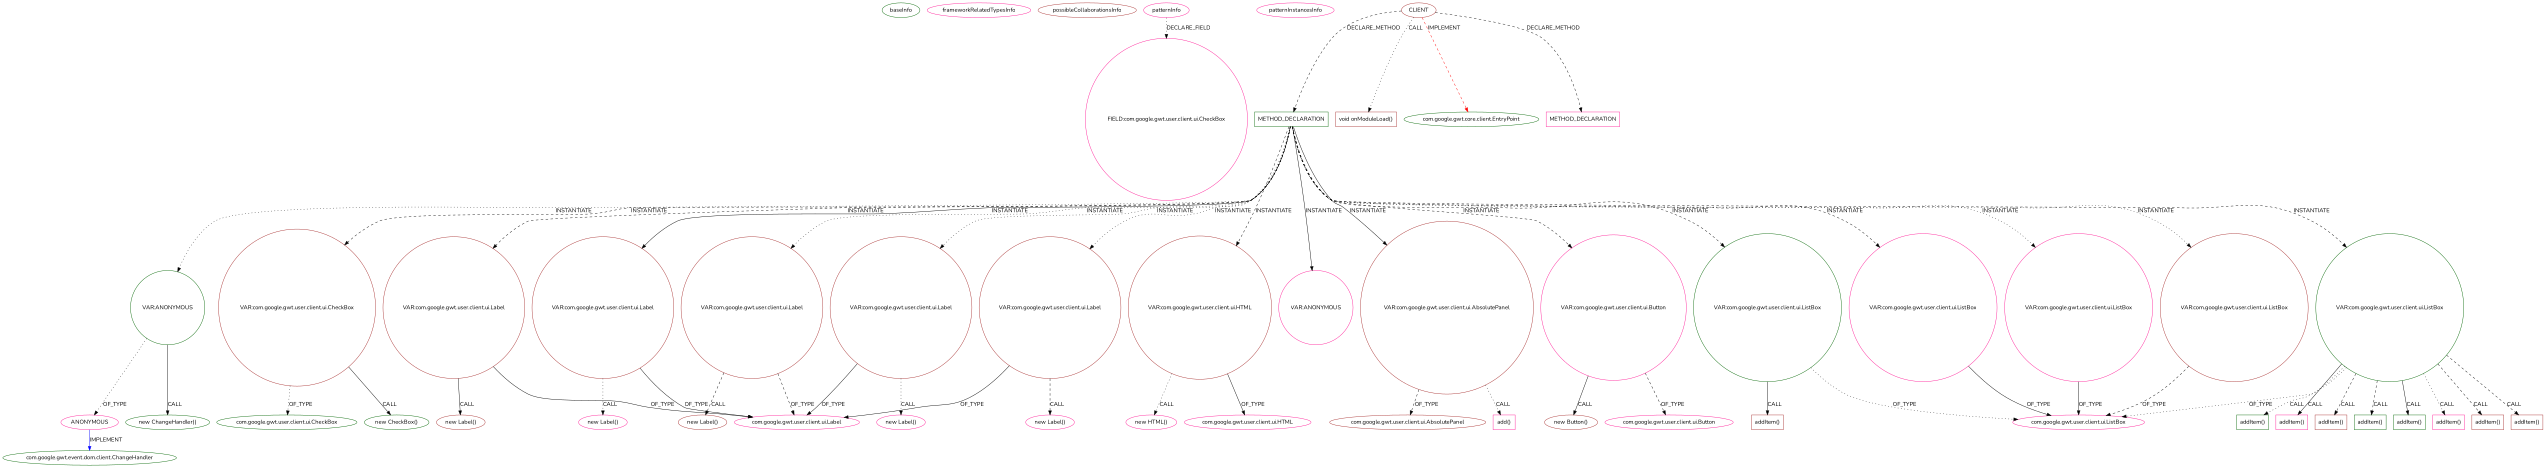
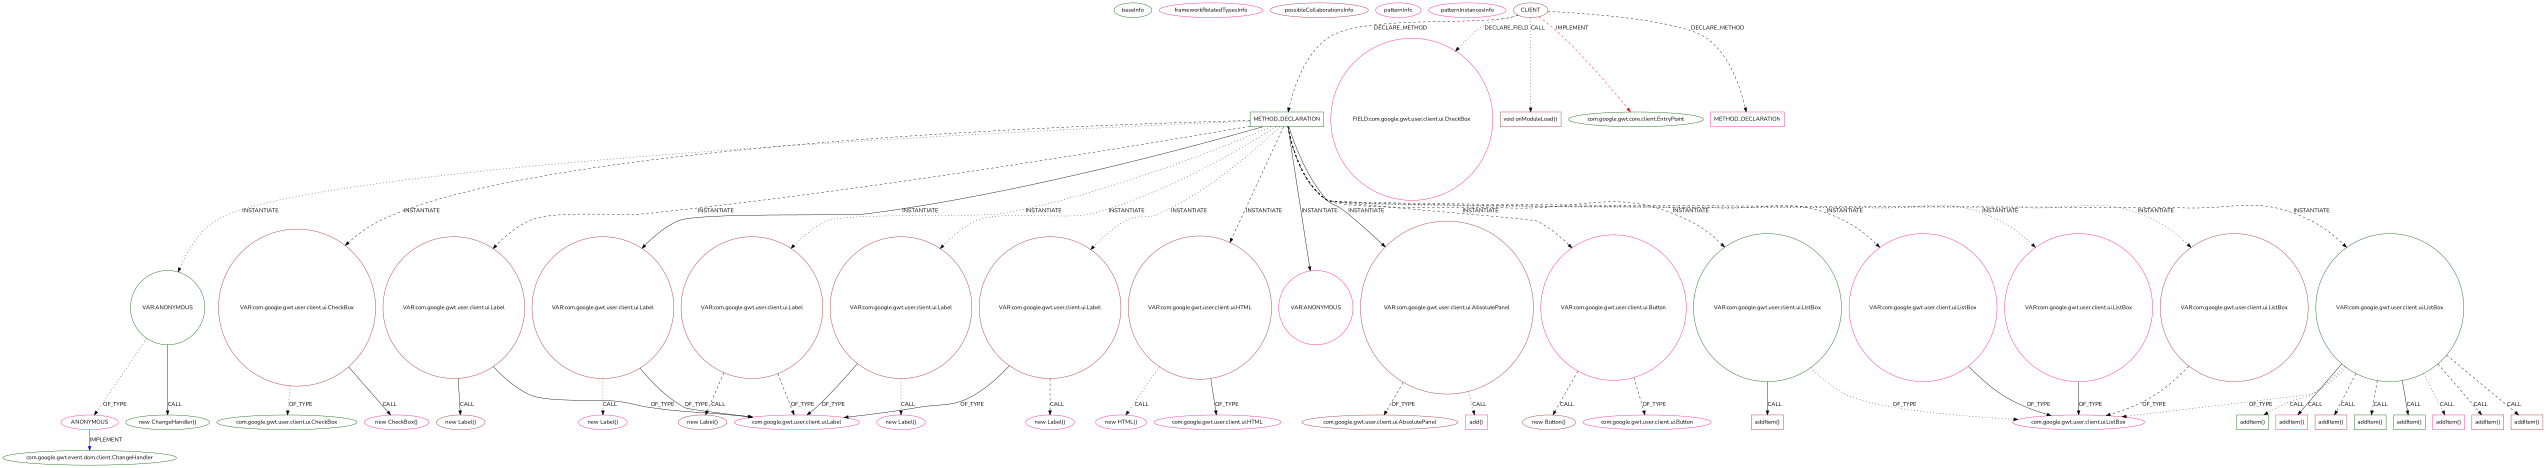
edge "patternInfo" -> "FIELD:com.google.gwt.user.client.ui.CheckBox": now "CLIENT" -> "FIELD:com.google.gwt.user.client.ui.CheckBox"
edge "VAR:com.google.gwt.user.client.ui.Button" -> "new Button()": style solid -> dashed
node "new CheckBox()": color darkgreen -> deeppink
